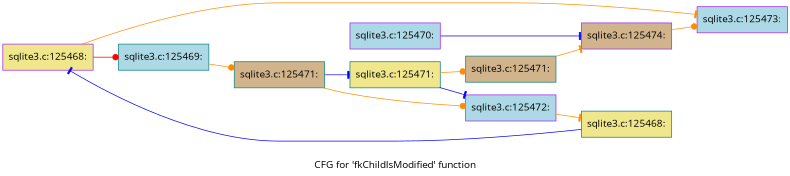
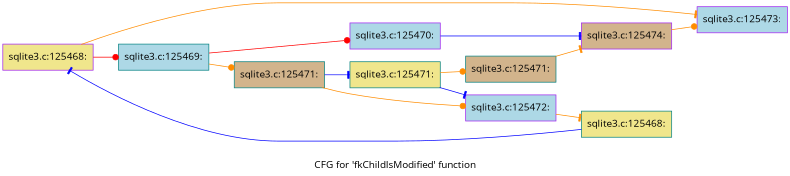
edge "sqlite3.c:125469:" -> "sqlite3.c:125470:": added
